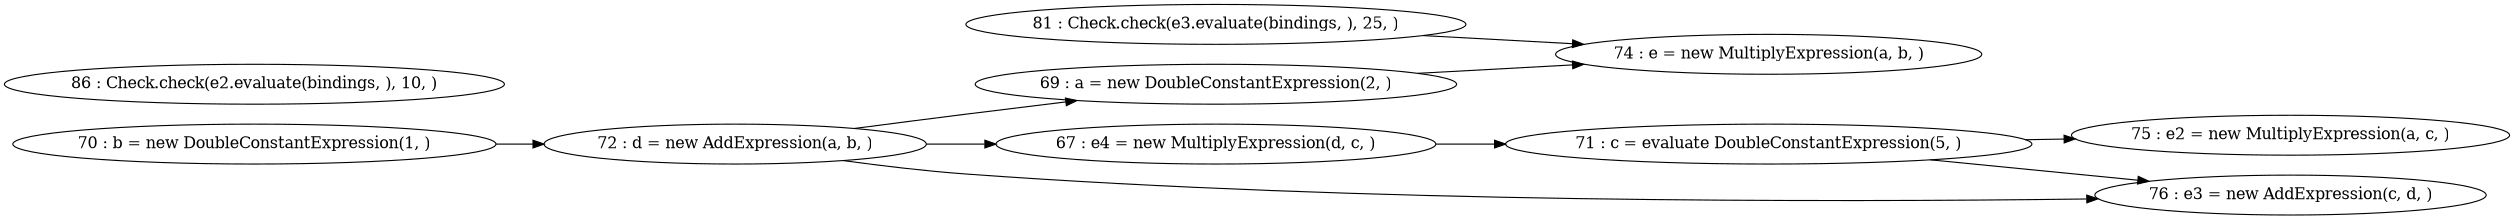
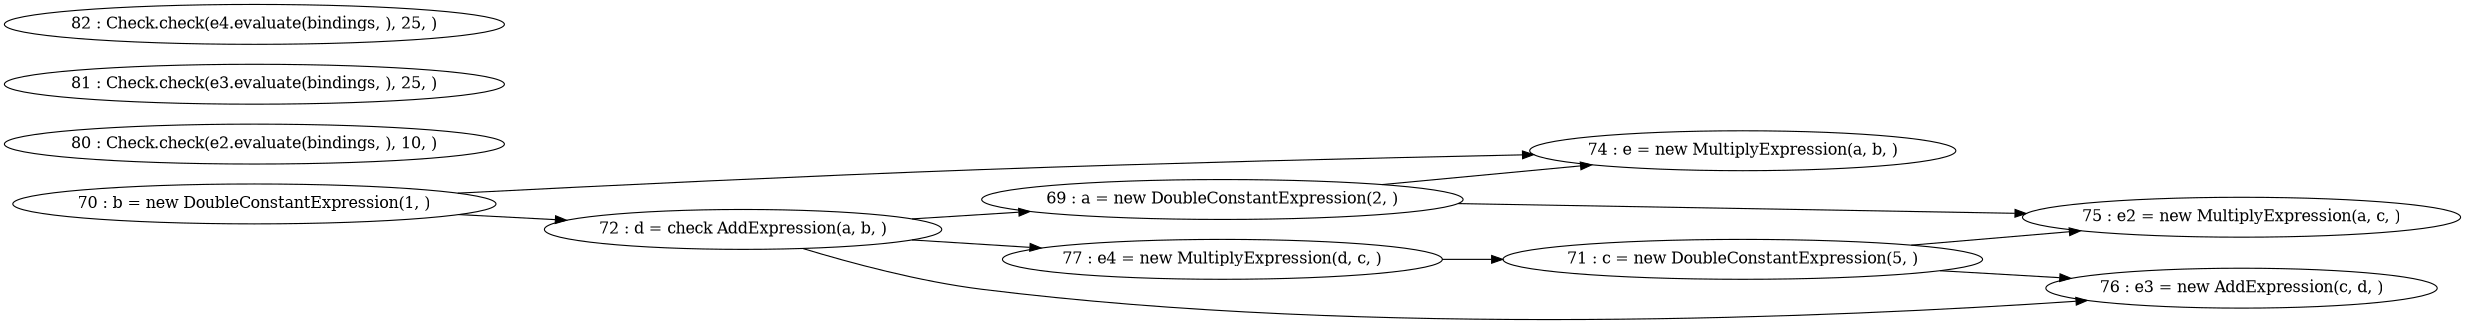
node "82 : Check.check(e4.evaluate(bindings, ), 25, )": added
edge "81 : Check.check(e3.evaluate(bindings, ), 25, )" -> "74 : e = new MultiplyExpression(a, b, )": now "70 : b = new DoubleConstantExpression(1, )" -> "74 : e = new MultiplyExpression(a, b, )"
node "86 : Check.check(e2.evaluate(bindings, ), 10, )": label "86 : Check.check(e2.evaluate(bindings, ), 10, )" -> "80 : Check.check(e2.evaluate(bindings, ), 10, )"
node "72 : d = new AddExpression(a, b, )": label "72 : d = new AddExpression(a, b, )" -> "72 : d = check AddExpression(a, b, )"
node "67 : e4 = new MultiplyExpression(d, c, )": label "67 : e4 = new MultiplyExpression(d, c, )" -> "77 : e4 = new MultiplyExpression(d, c, )"
node "71 : c = evaluate DoubleConstantExpression(5, )": label "71 : c = evaluate DoubleConstantExpression(5, )" -> "71 : c = new DoubleConstantExpression(5, )"
edge "69 : a = new DoubleConstantExpression(2, )" -> "75 : e2 = new MultiplyExpression(a, c, )": added
